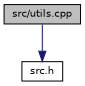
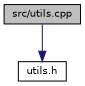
node "src.h": label "src.h" -> "utils.h"
